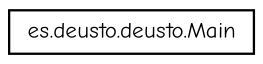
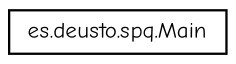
node "es.deusto.deusto.Main": label "es.deusto.deusto.Main" -> "es.deusto.spq.Main"
